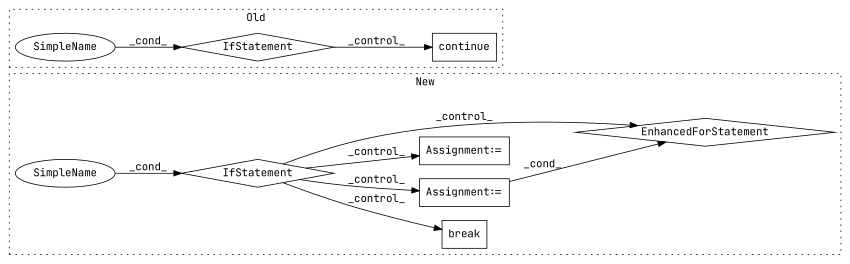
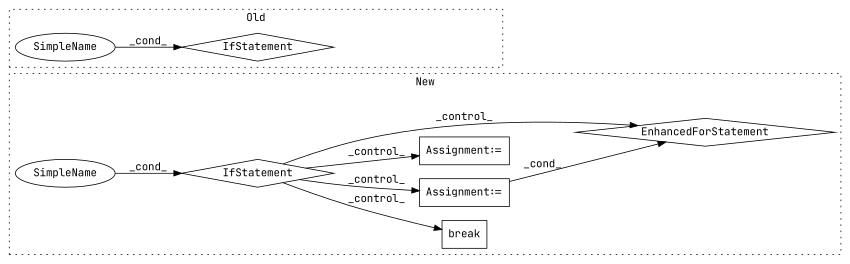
node "continue": removed
